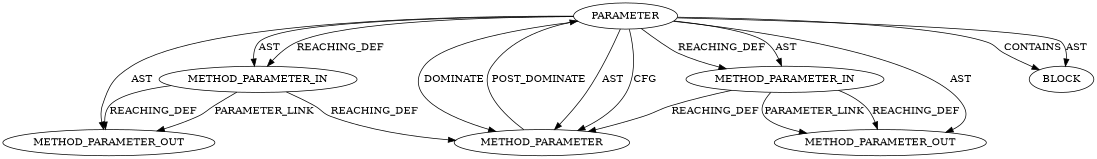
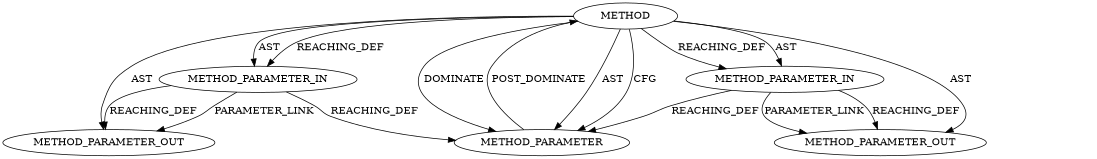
node "PARAMETER": label "PARAMETER" -> "METHOD"
node "BLOCK": removed
